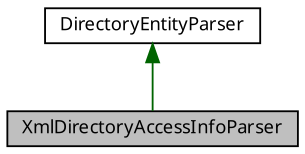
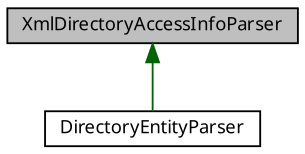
edge "XmlDirectoryAccessInfoParser" -> "DirectoryEntityParser": reversed
